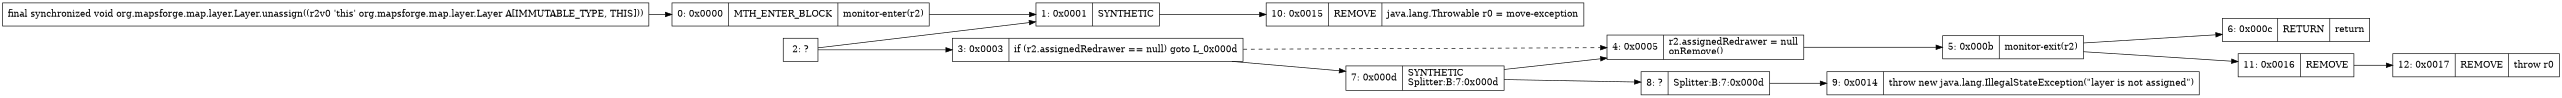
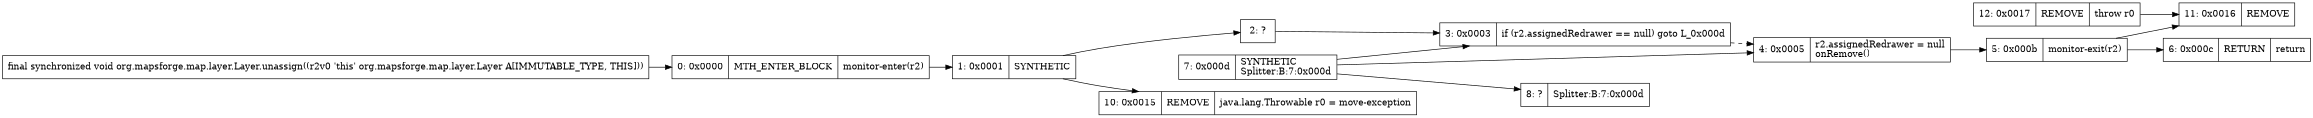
edge "2: ?" -> "1: 0x0001": reversed
edge "11: 0x0016" -> "12: 0x0017": reversed
edge "3: 0x0003" -> "7: 0x000d": reversed
node "9: 0x0014": removed
